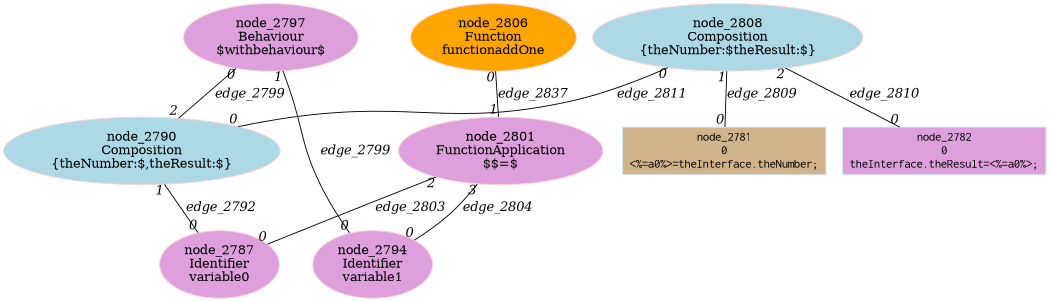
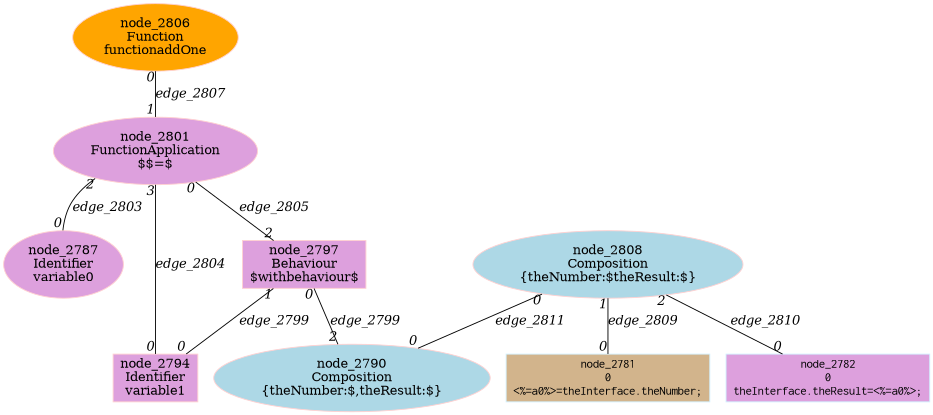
node "node_2797 Behaviour $withbehaviour$": shape ellipse -> box
edge "node_2806 Function functionaddOne" -- "node_2801 FunctionApplication $$=$": label "edge_2837" -> "edge_2807"
edge "node_2790 Composition {theNumber:$,theResult:$}" -- "node_2787 Identifier variable0": removed, label "edge_2792"
edge "node_2801 FunctionApplication $$=$" -- "node_2797 Behaviour $withbehaviour$": added, label "edge_2805"
node "node_2794 Identifier variable1": shape ellipse -> box
